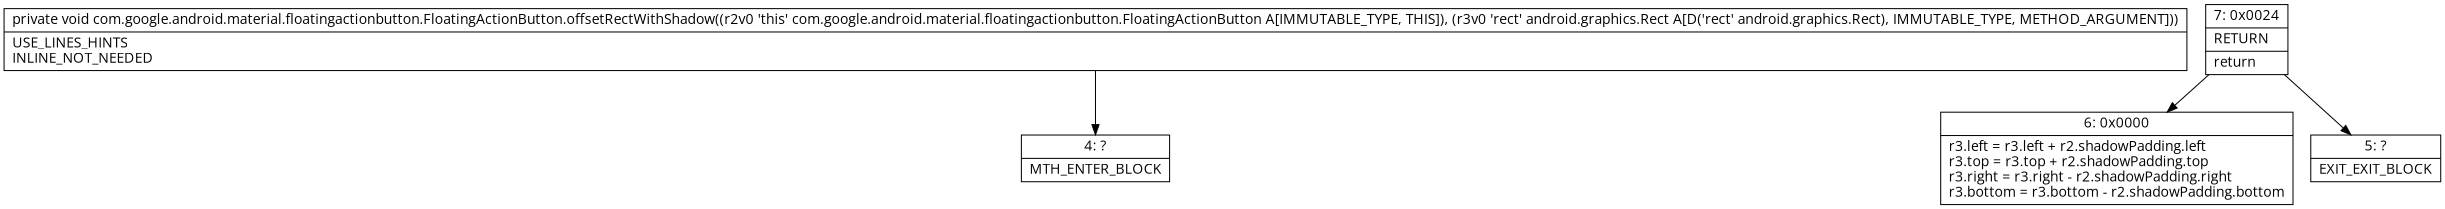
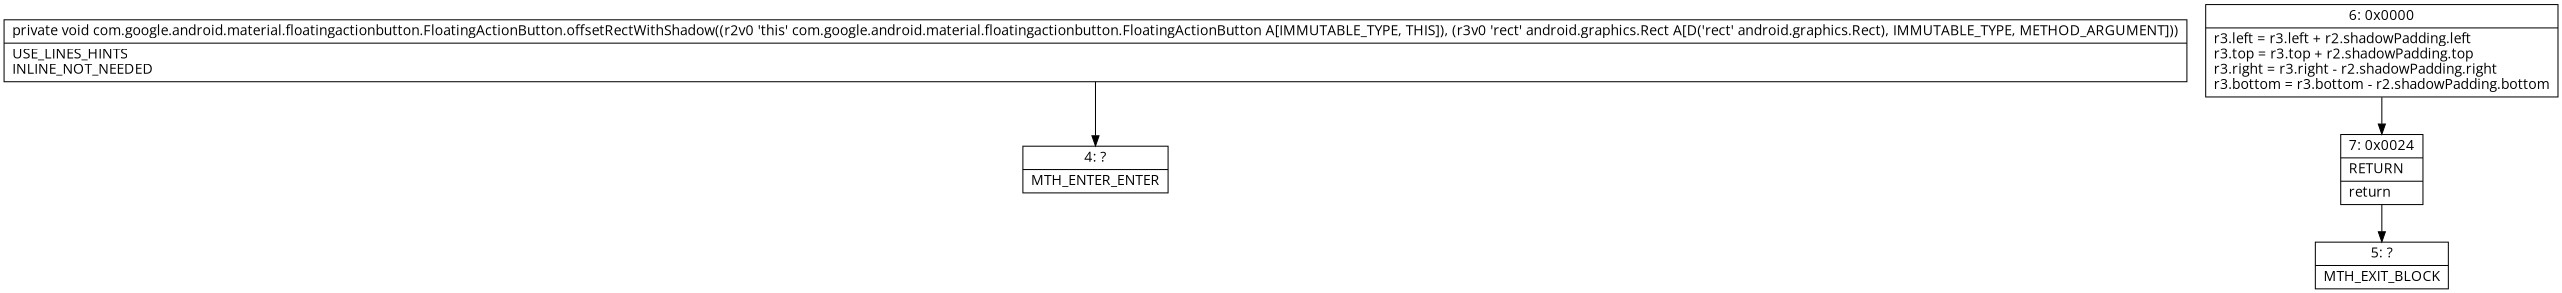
edge "7: 0x0024" -> "6: 0x0000": reversed
node "4: ?": text "MTH_ENTER_BLOCK" -> "MTH_ENTER_ENTER"
node "5: ?": text "EXIT_EXIT_BLOCK" -> "MTH_EXIT_BLOCK"
